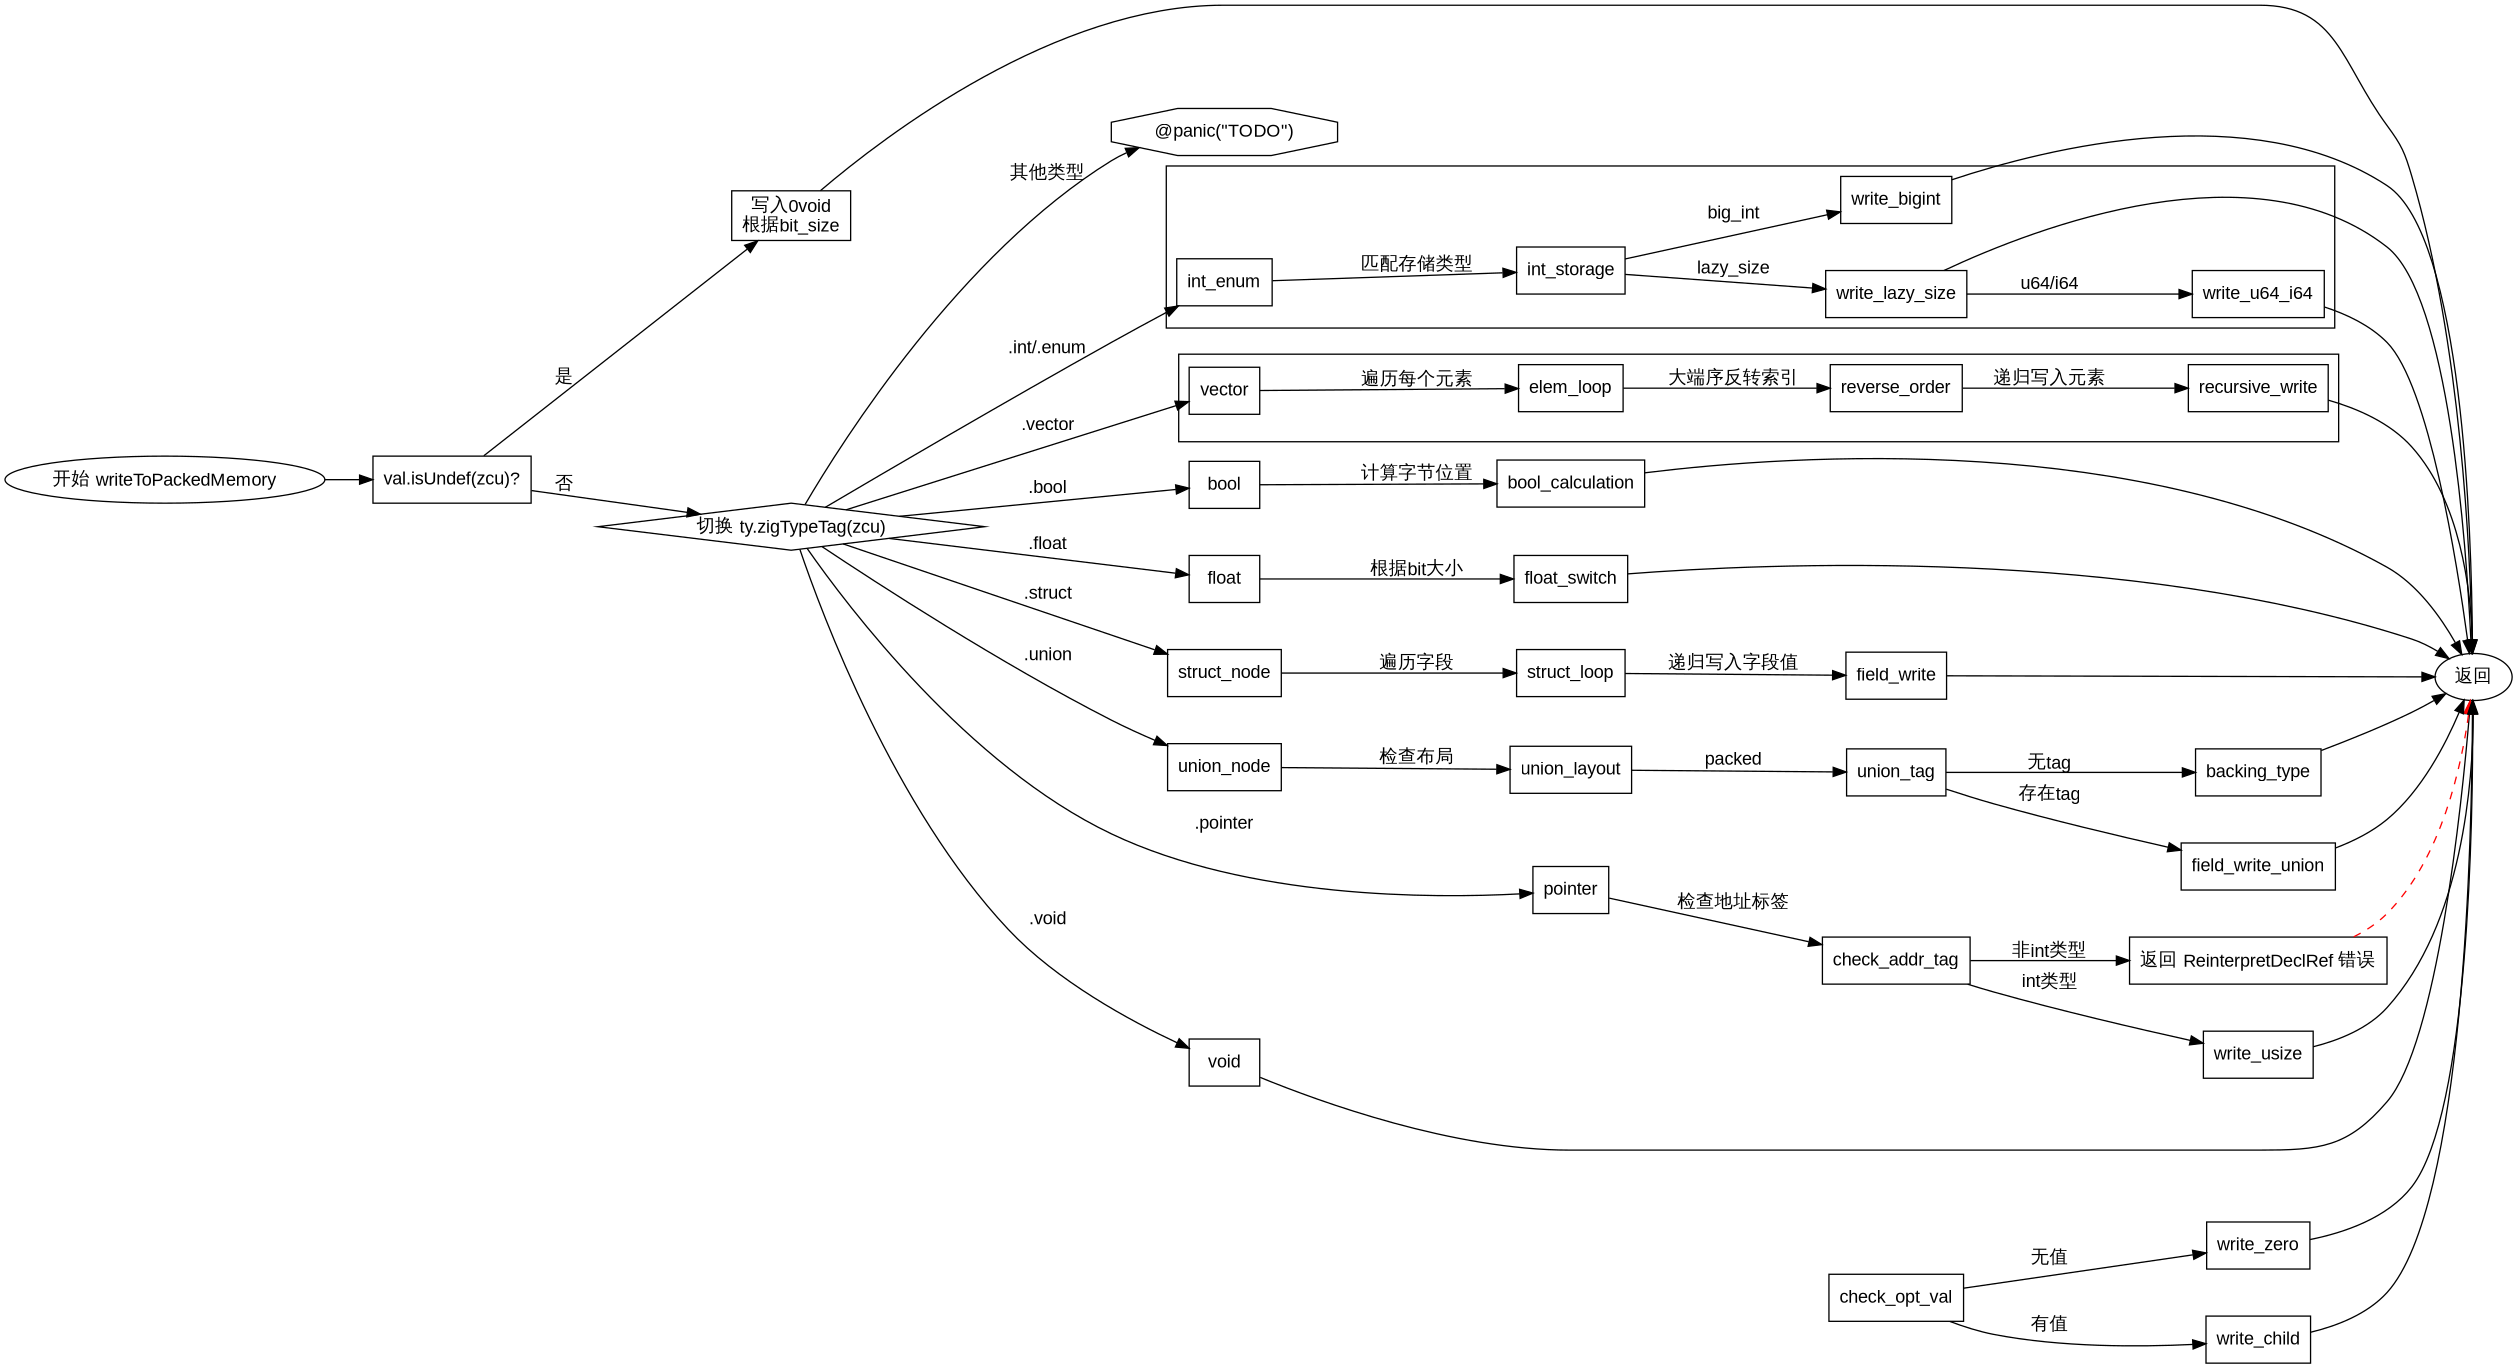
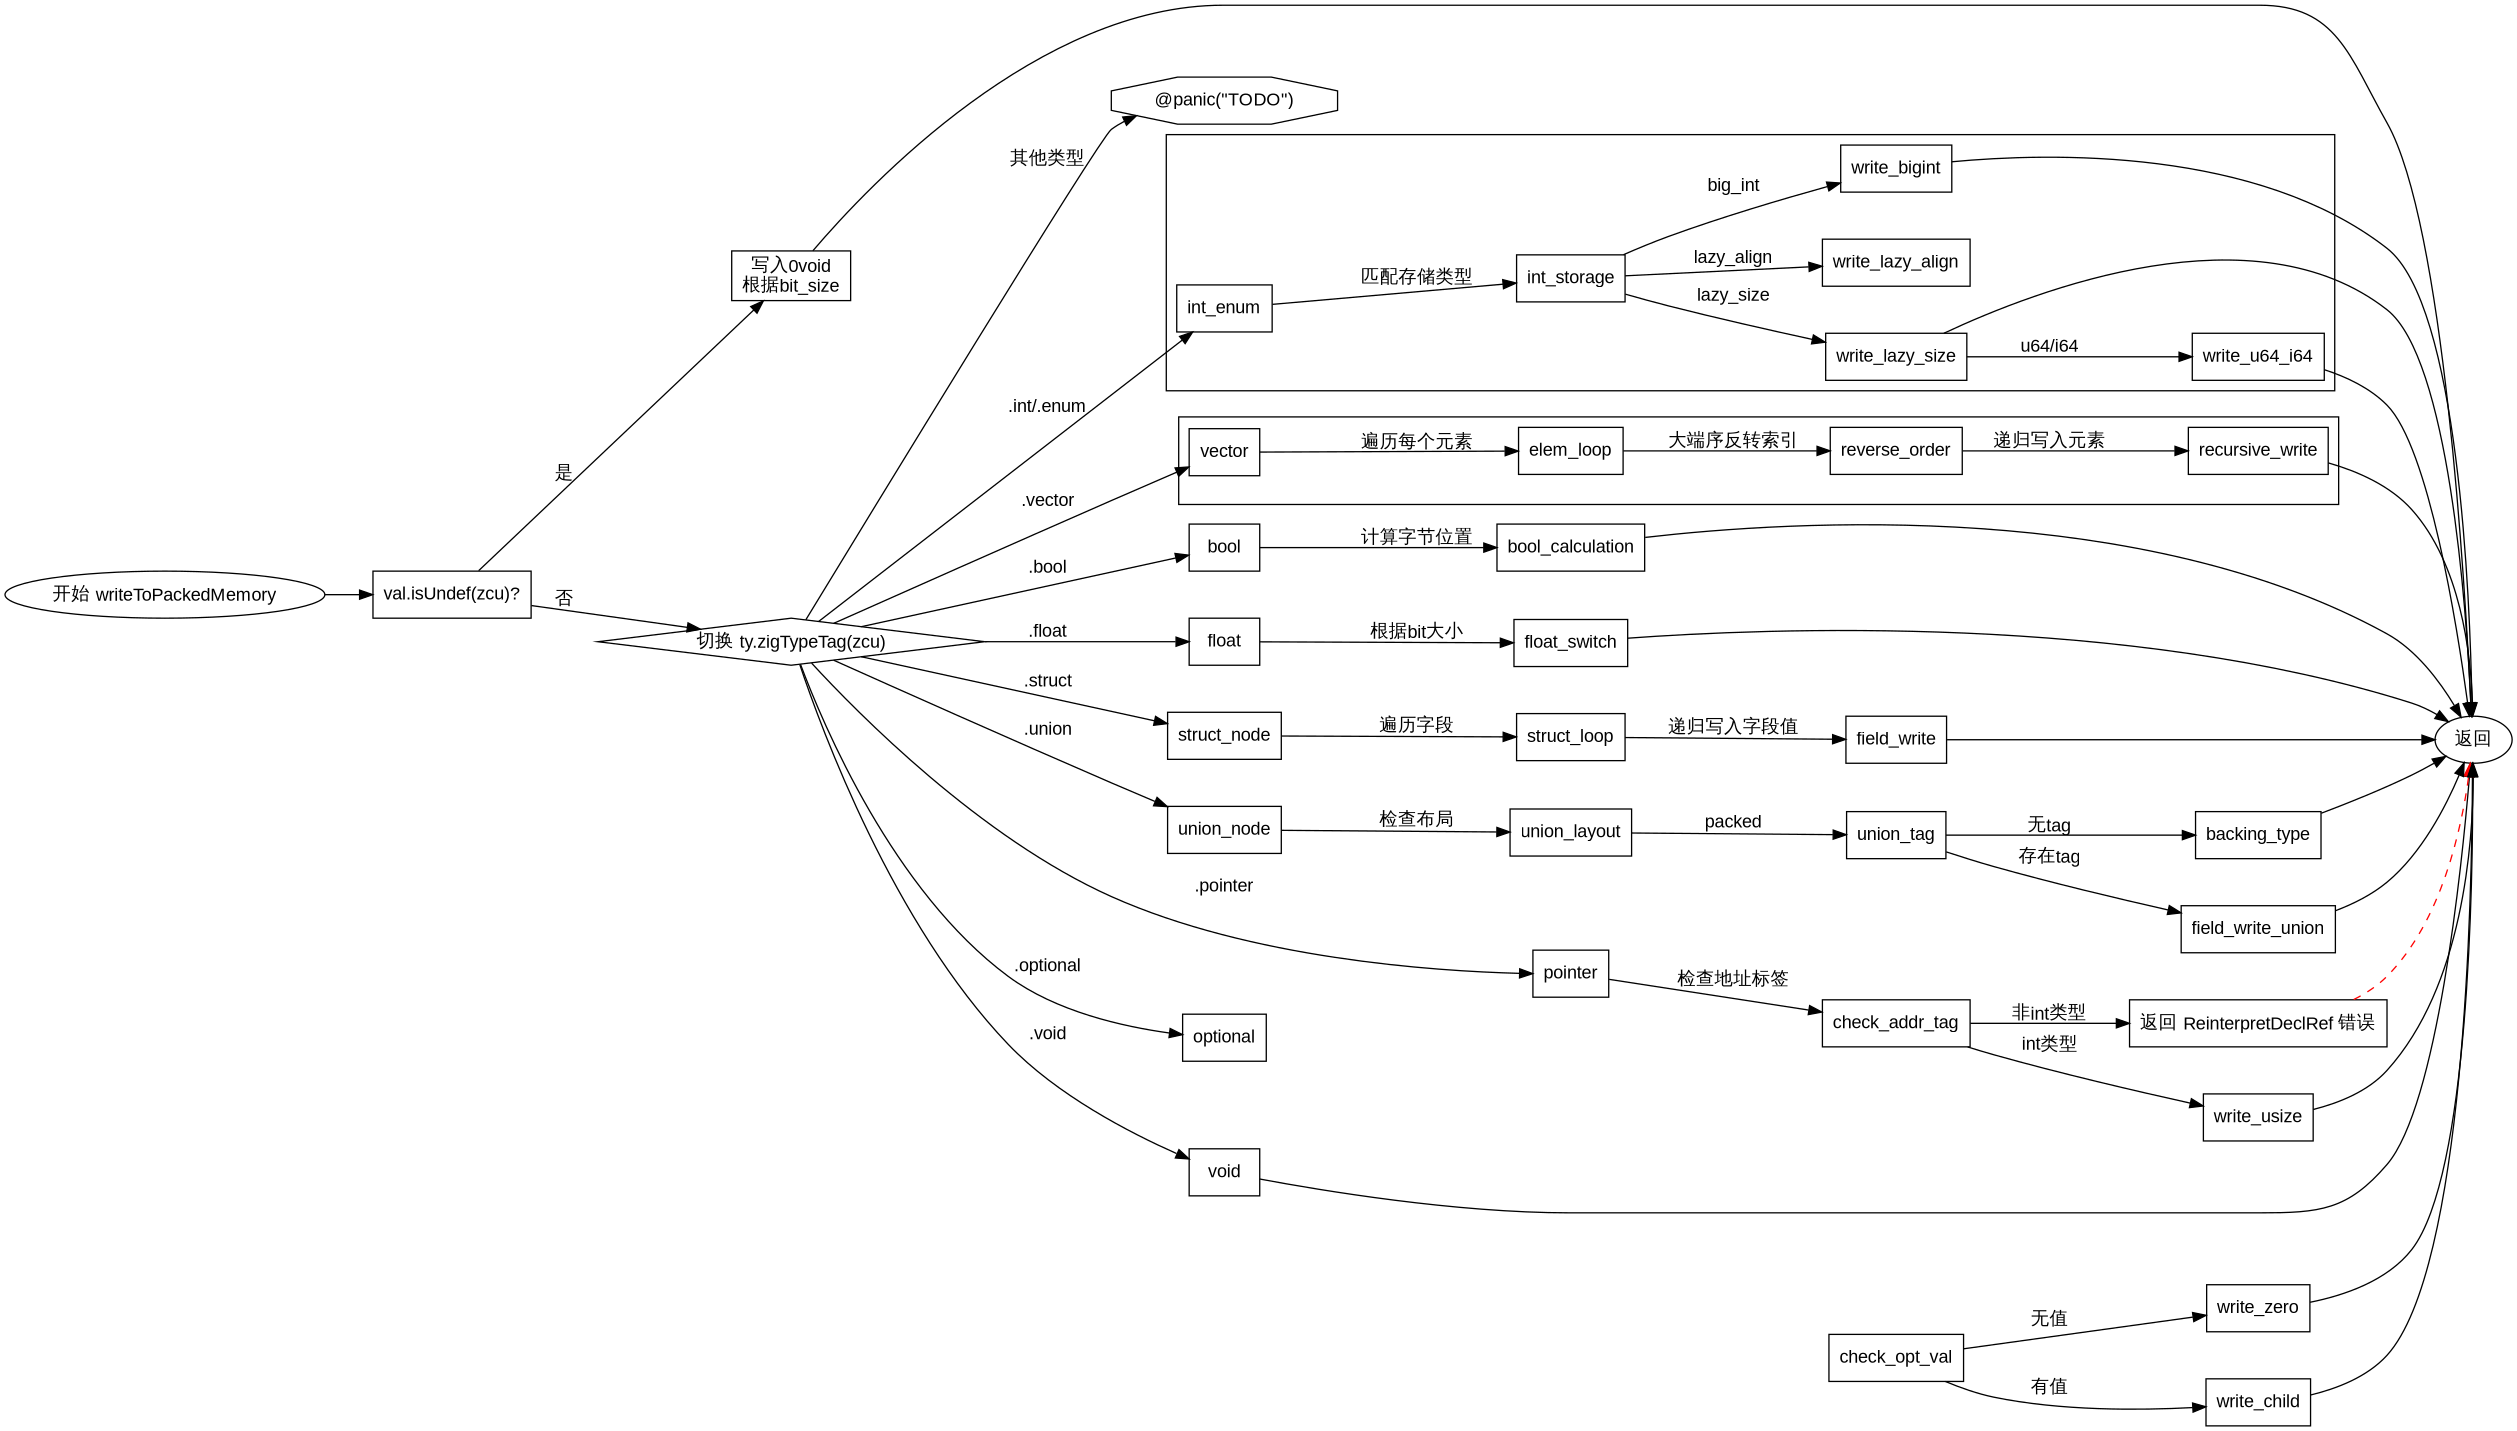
node "write_lazy_align": added
node "optional": added
